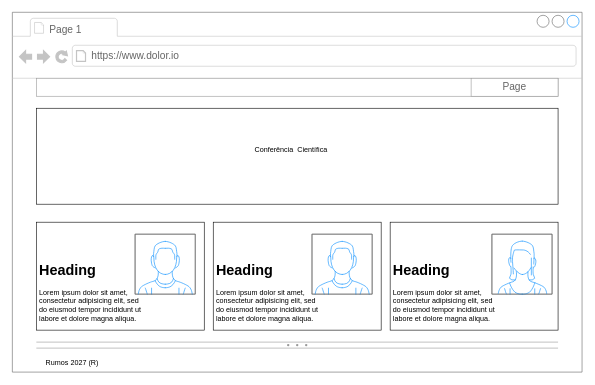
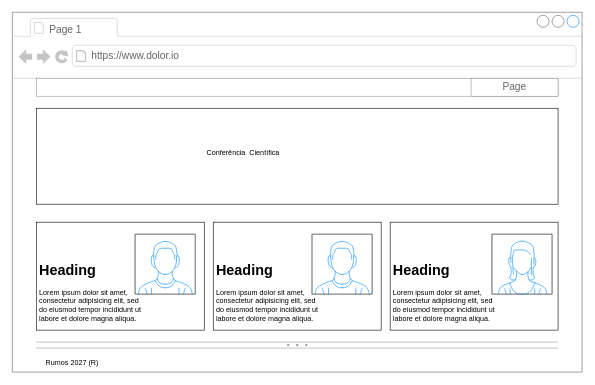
node "Conferência Científica": moved (291, 150) -> (243, 153)
